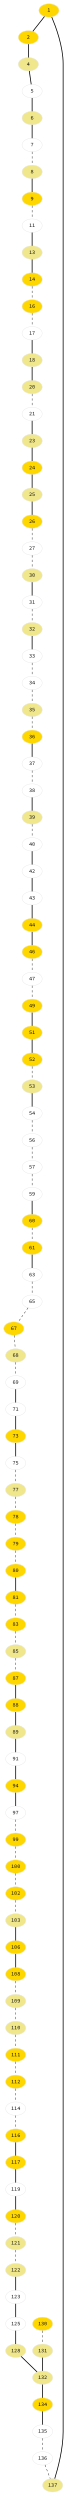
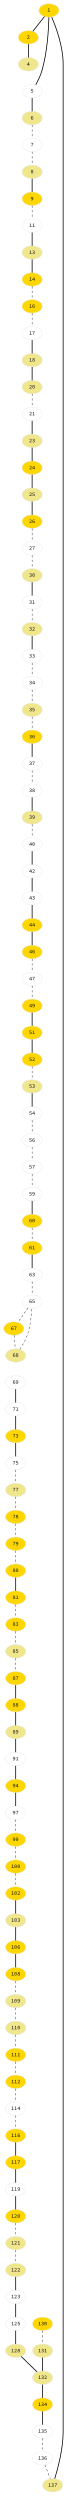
edge "4" -- "5": now "1" -- "5"
edge "6" -- "7": style bold -> dashed
edge "68" -- "69": now "68" -- "65"
edge "102" -- "103": style dashed -> bold
